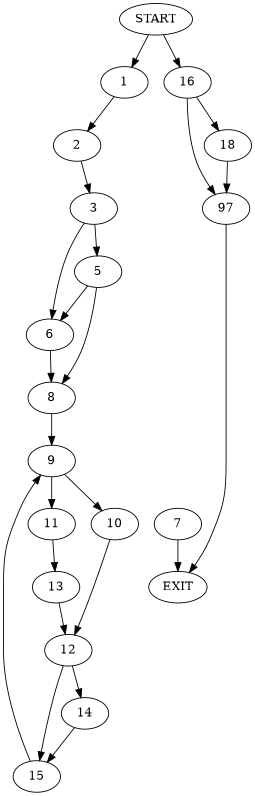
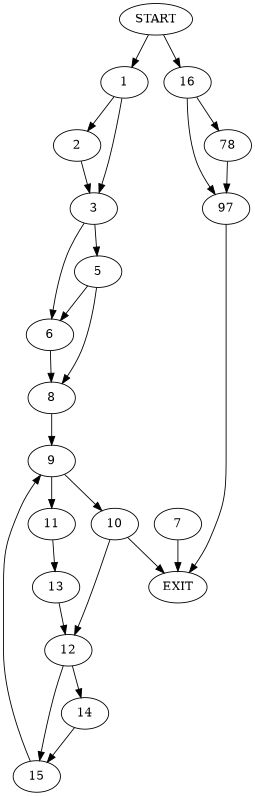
edge "1" -> "3": added
node "18": label "18" -> "78"
edge "10" -> "EXIT": added
